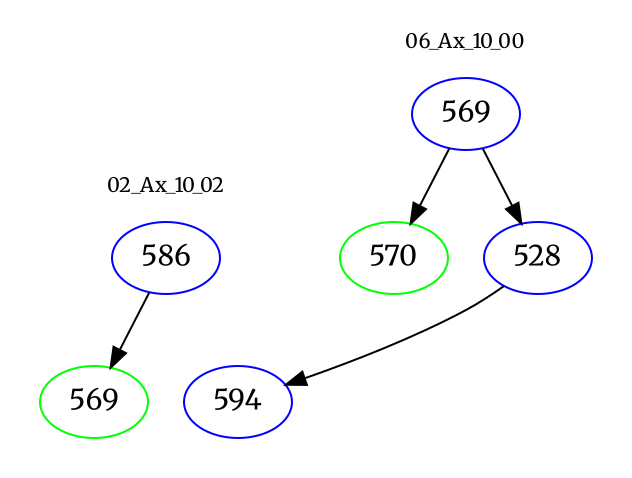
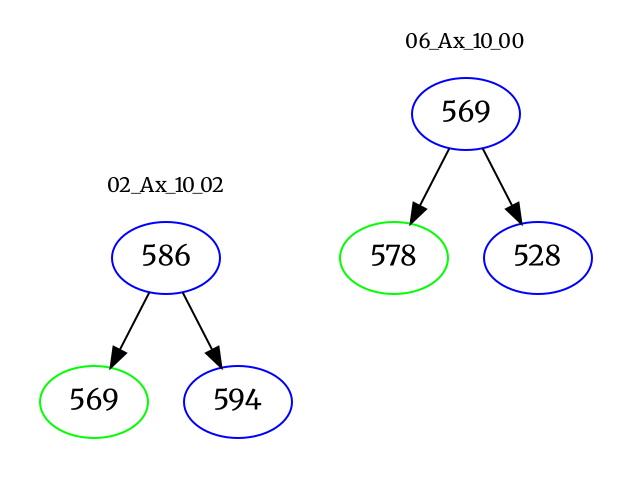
node "570": label "570" -> "578"
edge "528" -> "594": now "586" -> "594"
